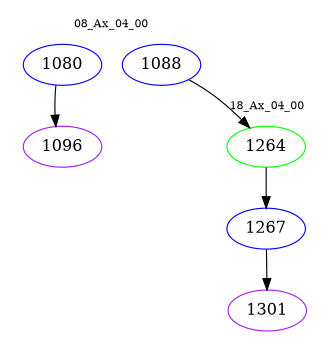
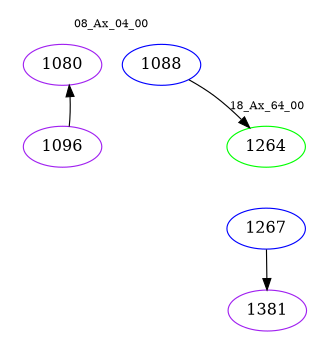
node "1080": color blue -> purple
edge "1080" -> "1096": reversed
cluster "18_Ax_04_00": label "18_Ax_04_00" -> "18_Ax_64_00"
edge "1264" -> "1267": removed
node "1301": label "1301" -> "1381"
